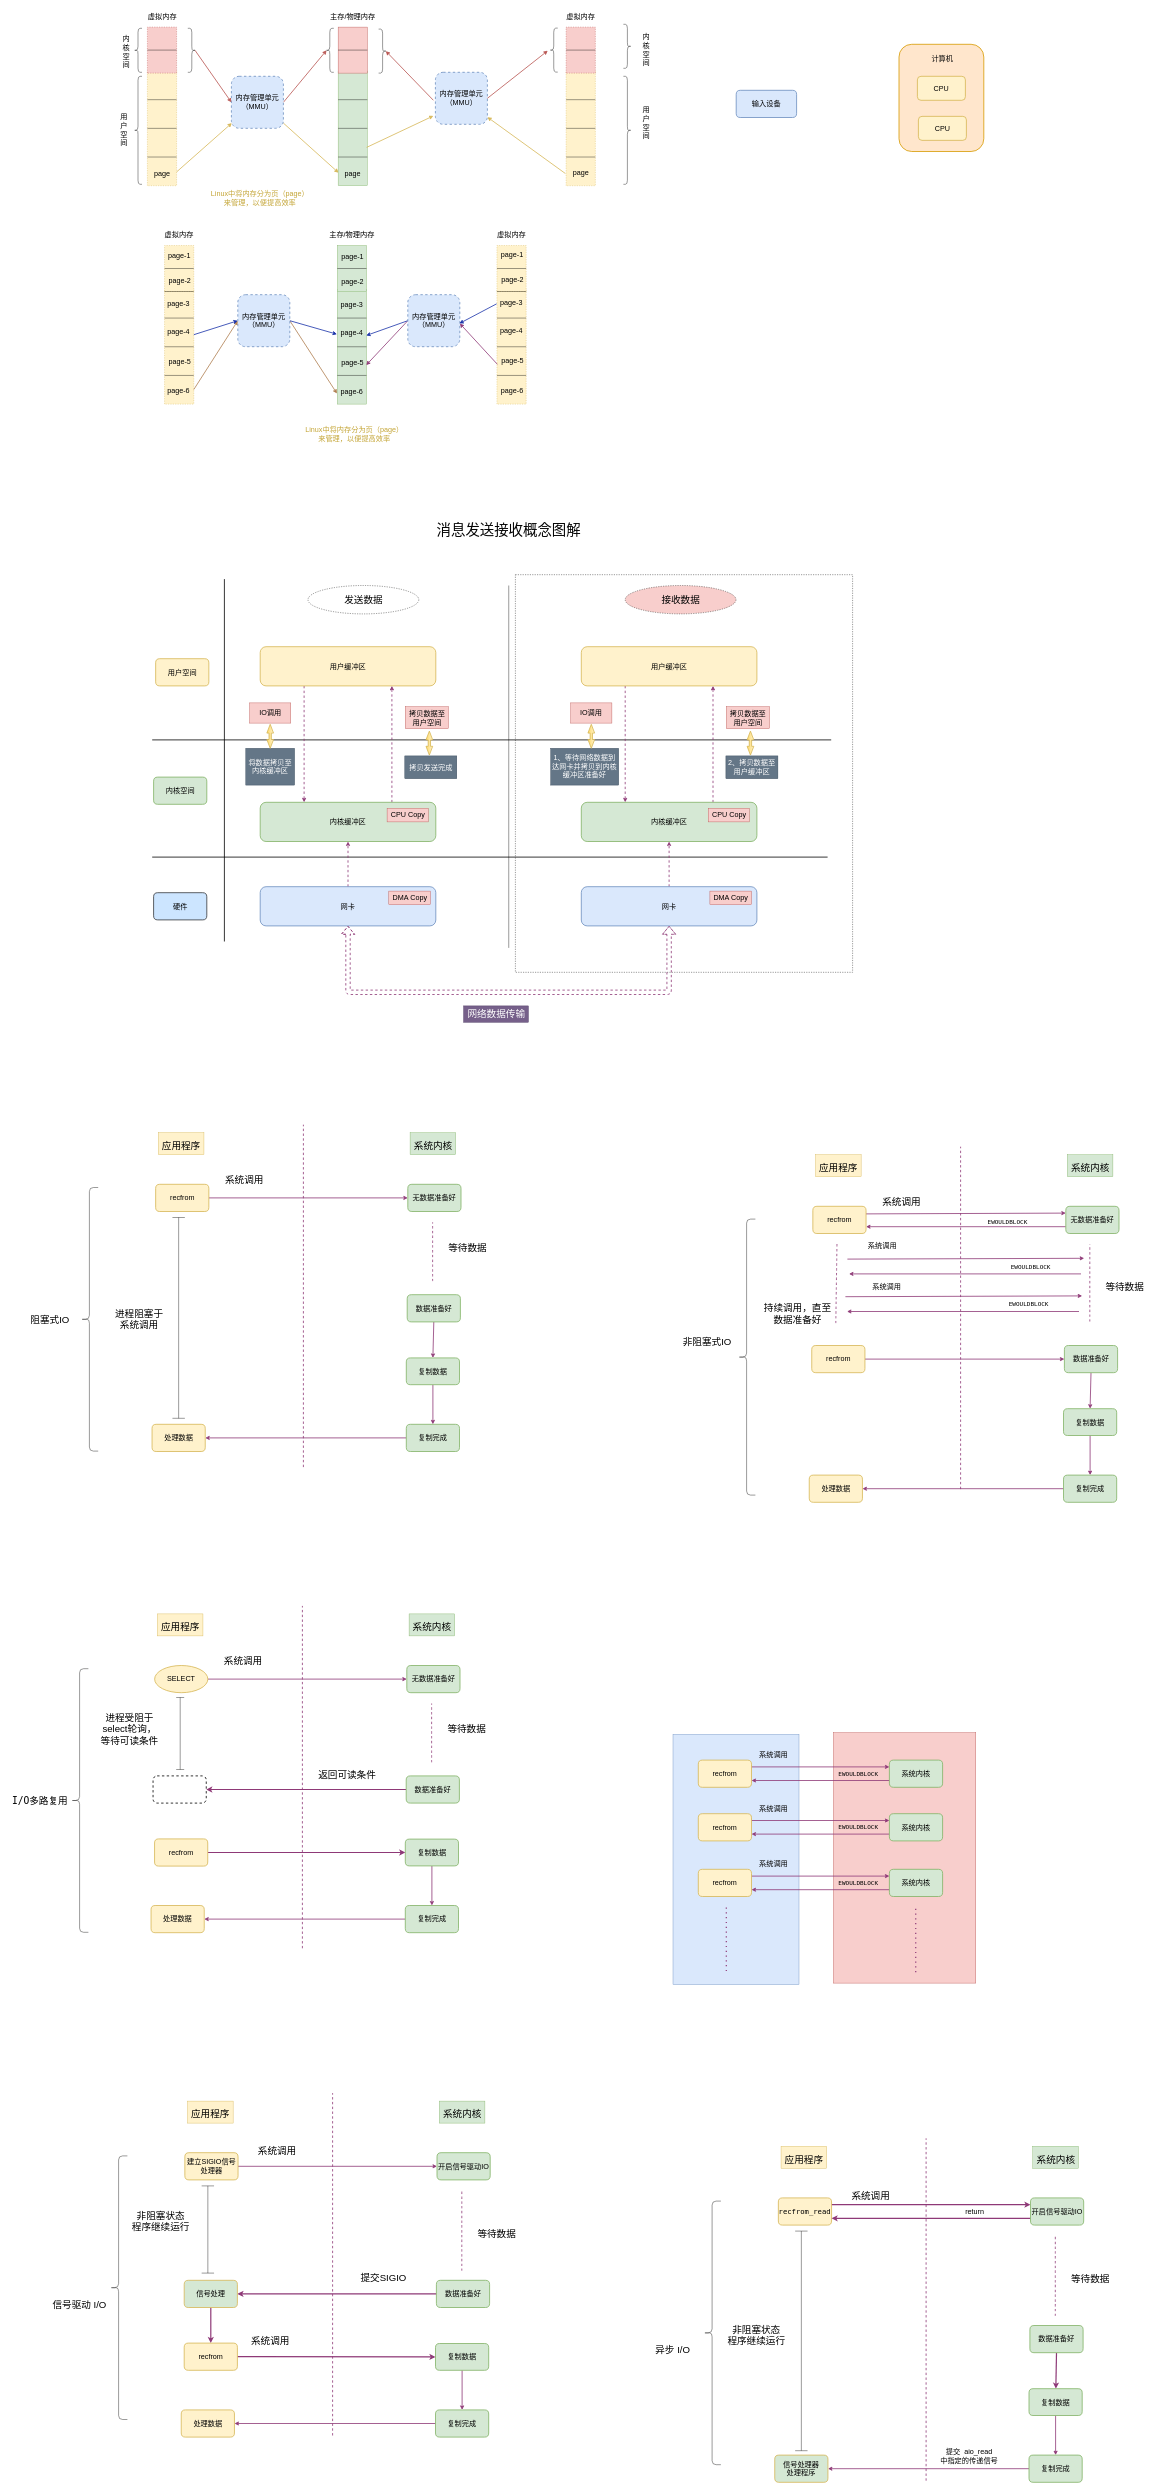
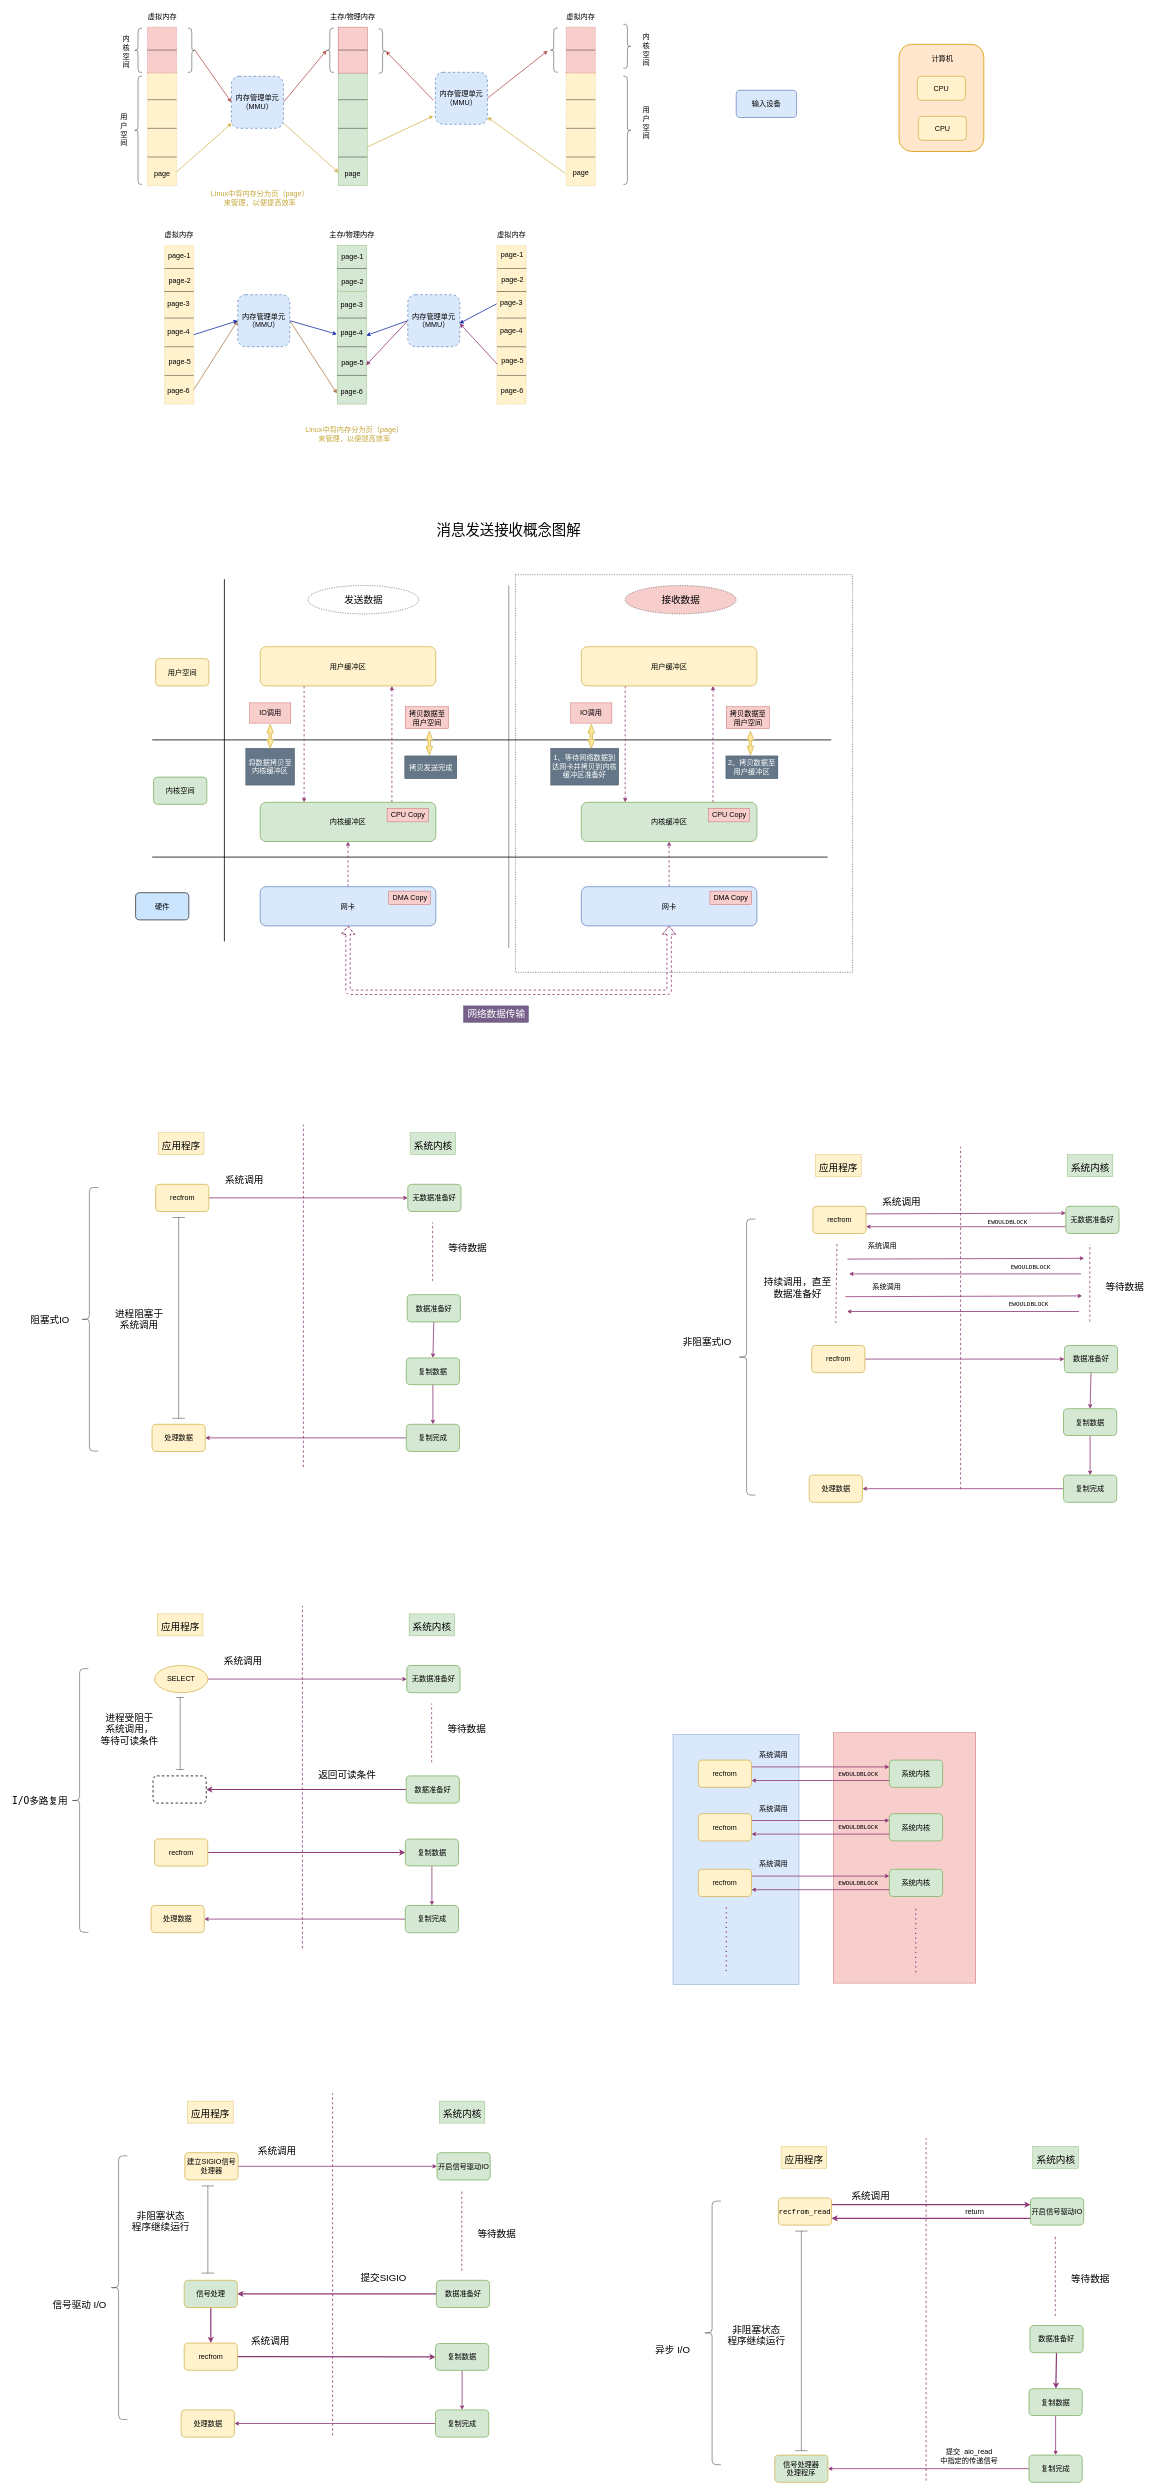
node "硬件": moved (180, 906) -> (162, 906)
node "持续调用，直至 数据准备好": moved (797, 1314) -> (797, 1288)
node "进程受阻于 select轮询， 等待可读条件": label "进程受阻于 select轮询， 等待可读条件" -> "进程受阻于 系统调用， 等待可读条件"
